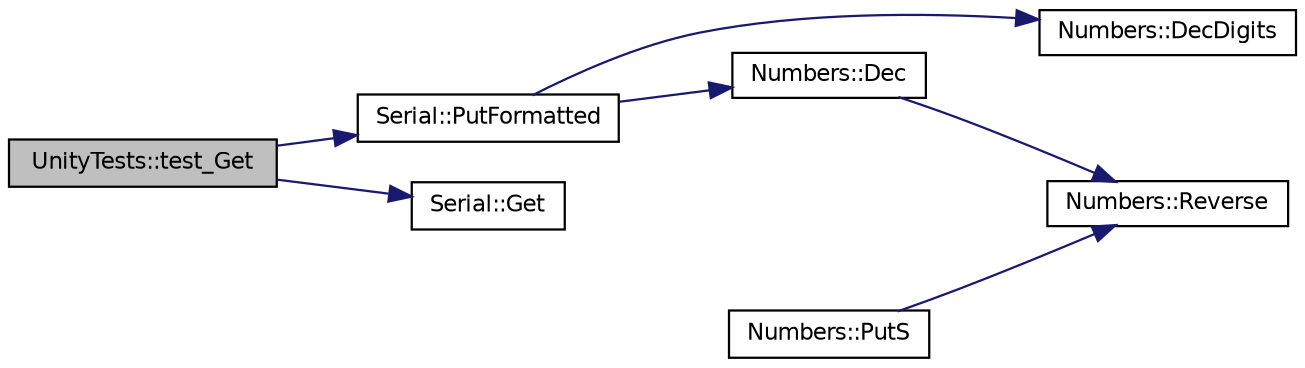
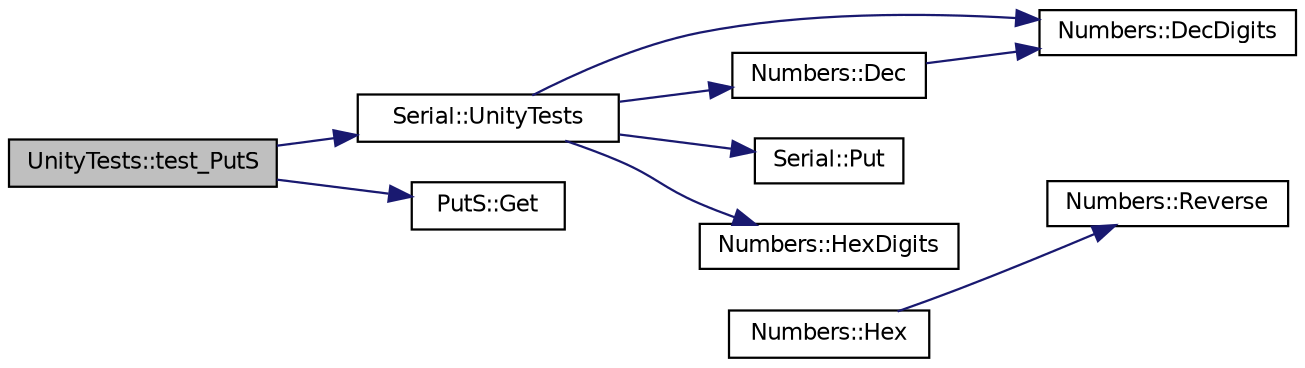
node "Serial::PutFormatted": label "Serial::PutFormatted" -> "Serial::UnityTests"
edge "Numbers::Dec" -> "Numbers::Reverse": now "Numbers::Dec" -> "Numbers::DecDigits"
node "Serial::Put": added
node "UnityTests::test_Get": label "UnityTests::test_Get" -> "UnityTests::test_PutS"
node "Serial::Get": label "Serial::Get" -> "PutS::Get"
node "Numbers::HexDigits": added
node "Numbers::PutS": label "Numbers::PutS" -> "Numbers::Hex"
